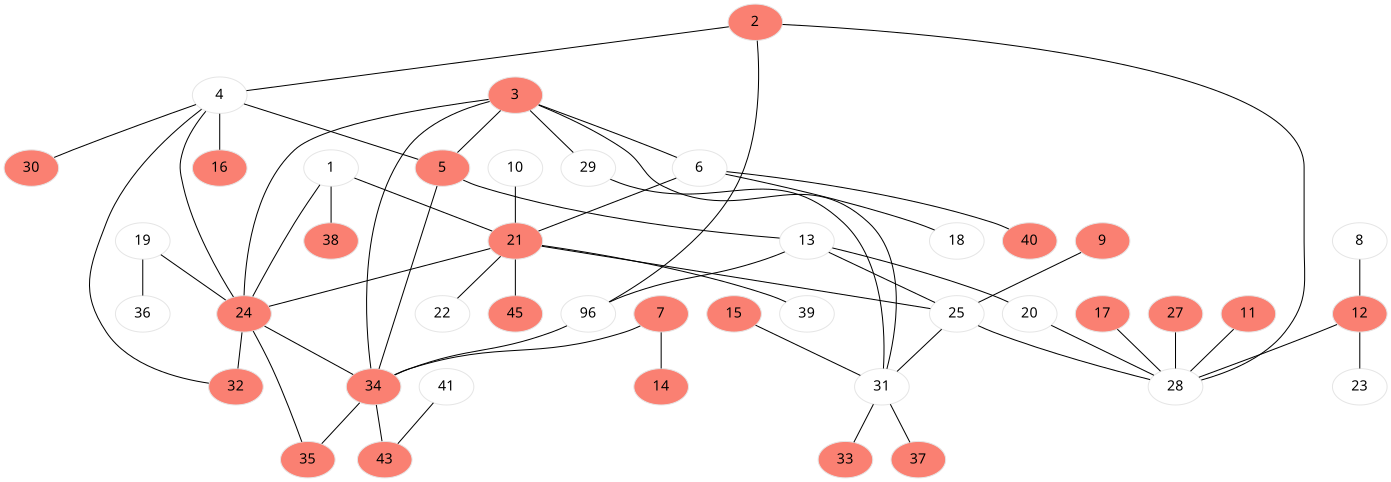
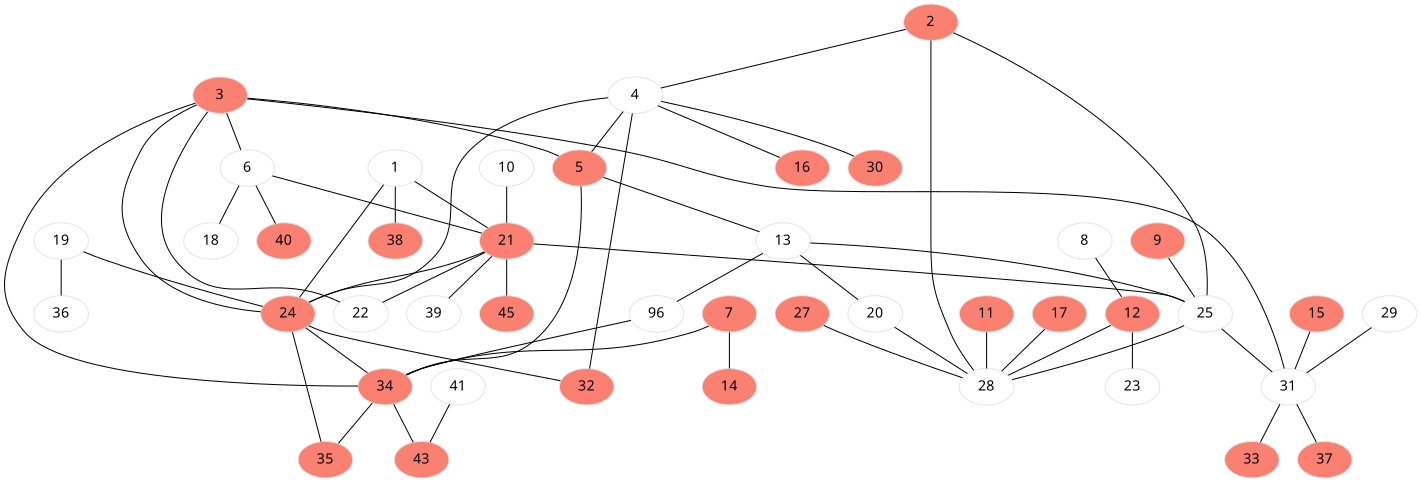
edge "3" -- "29": now "3" -- "22"
edge "2" -- "96": now "2" -- "25"
